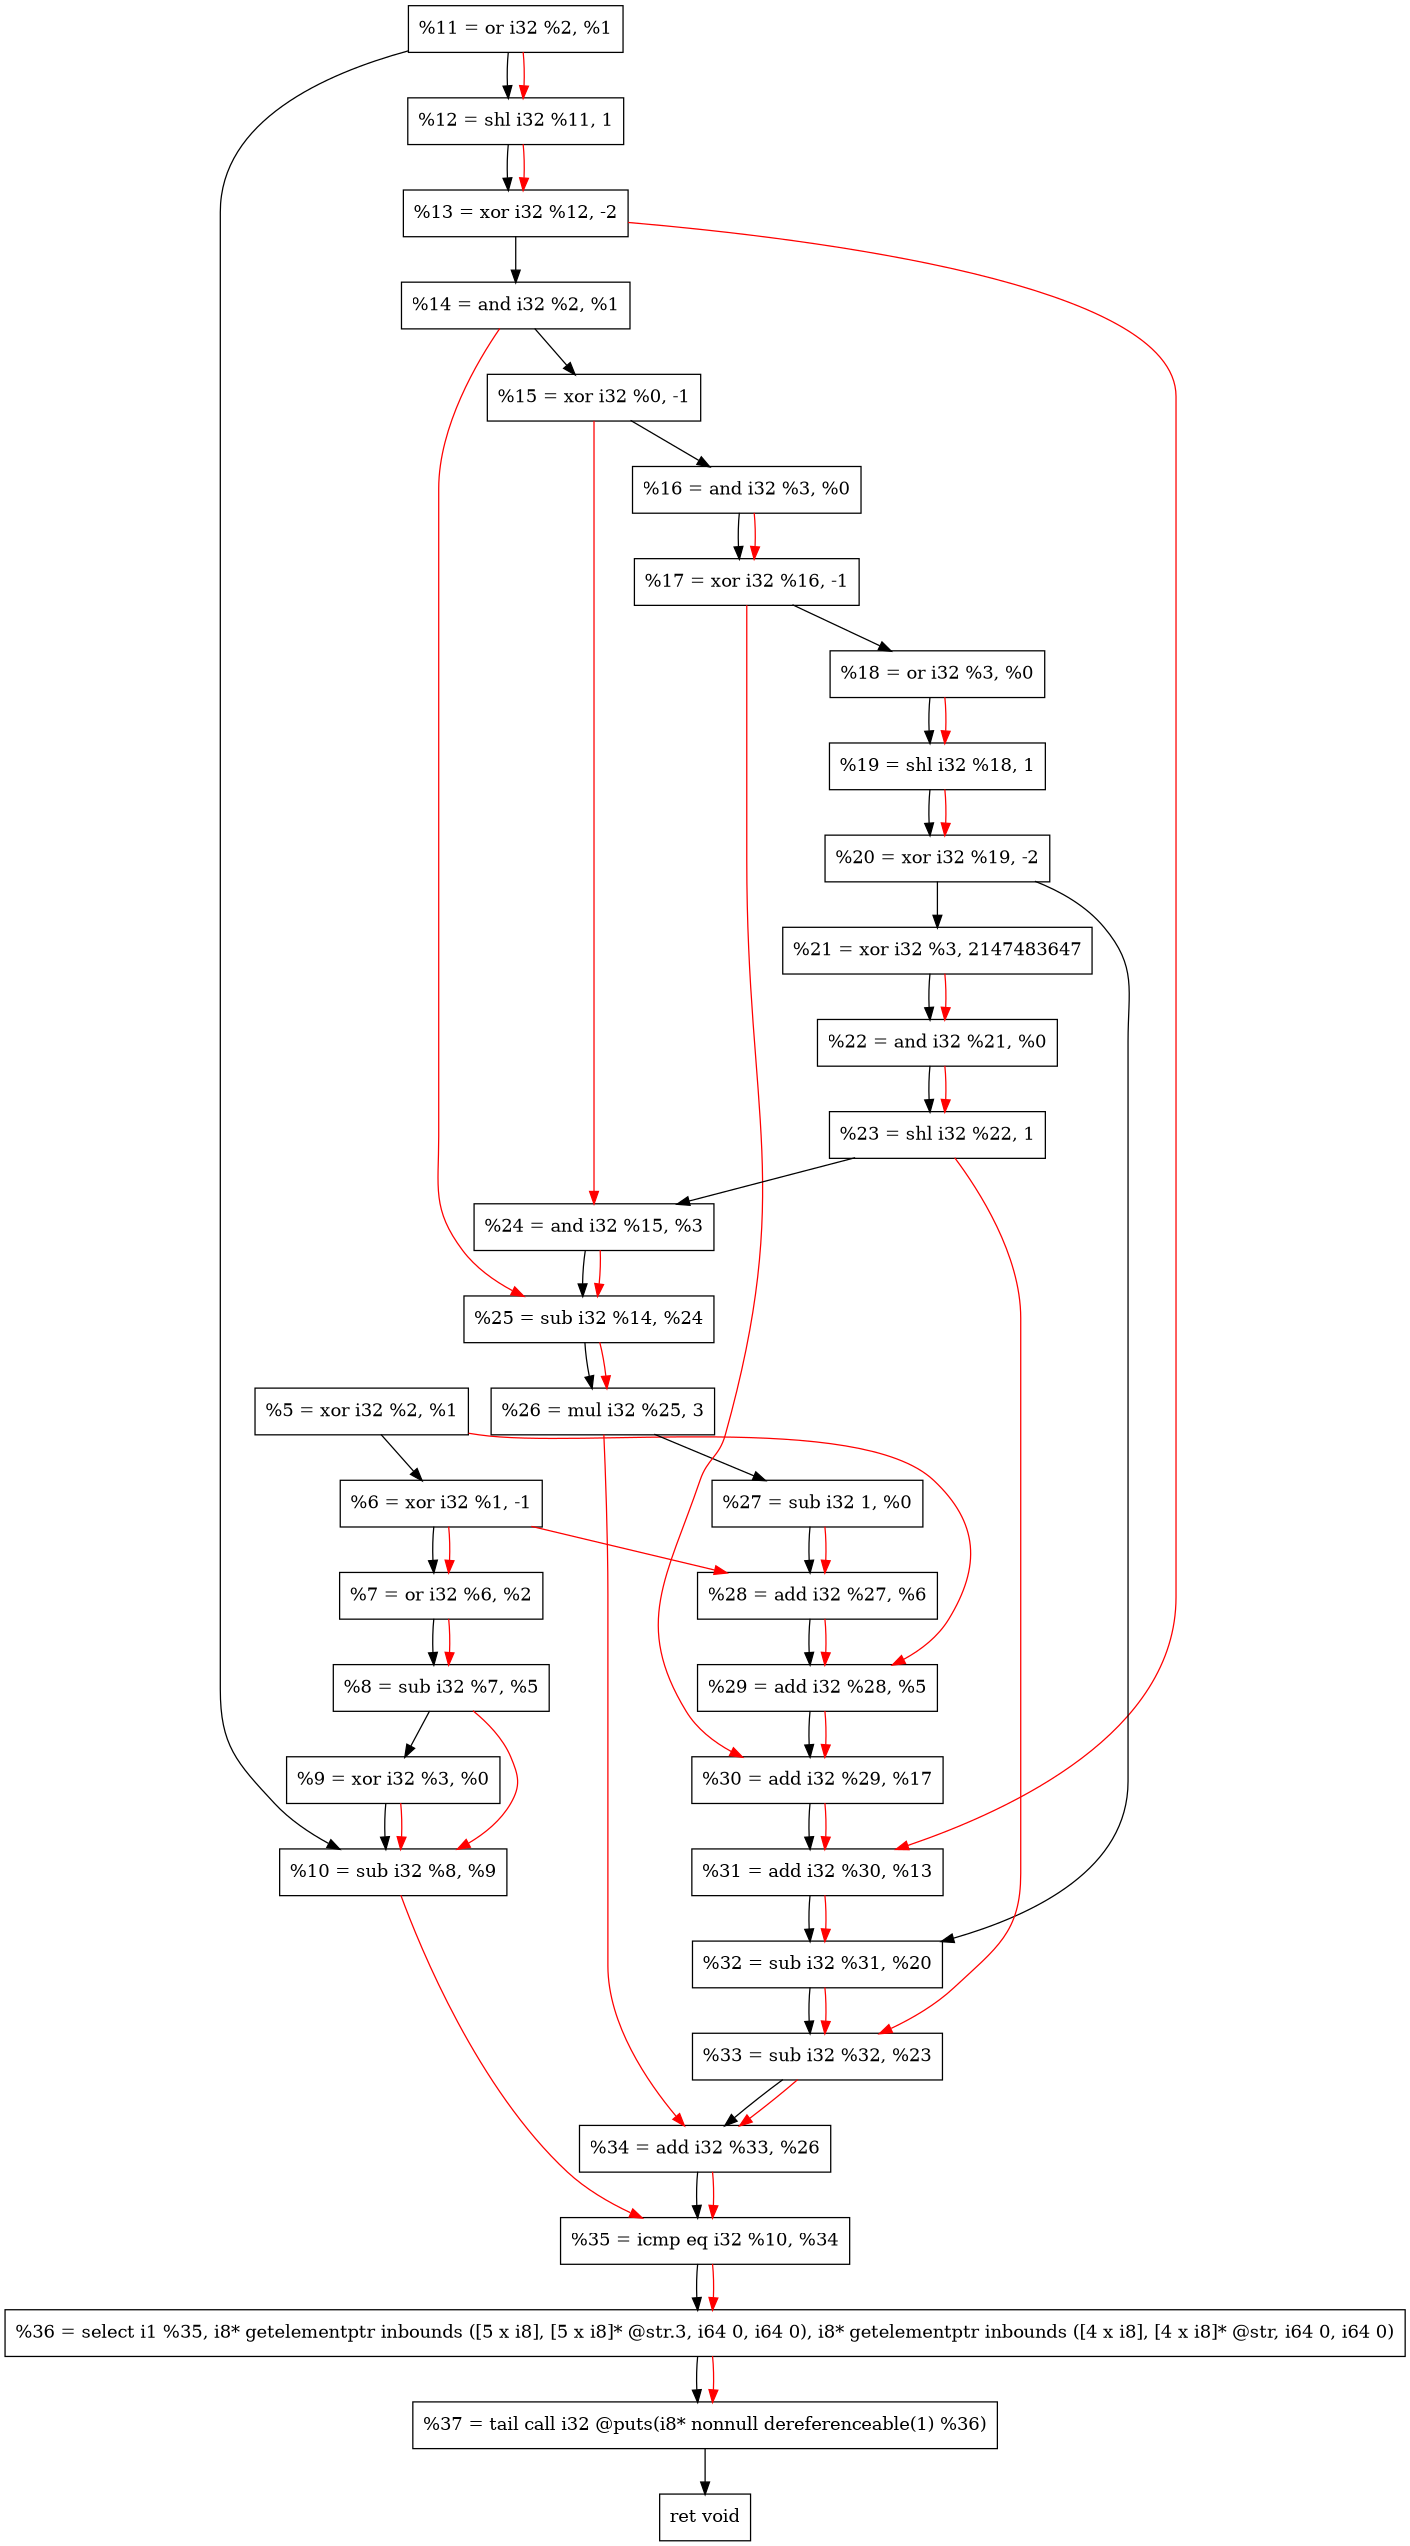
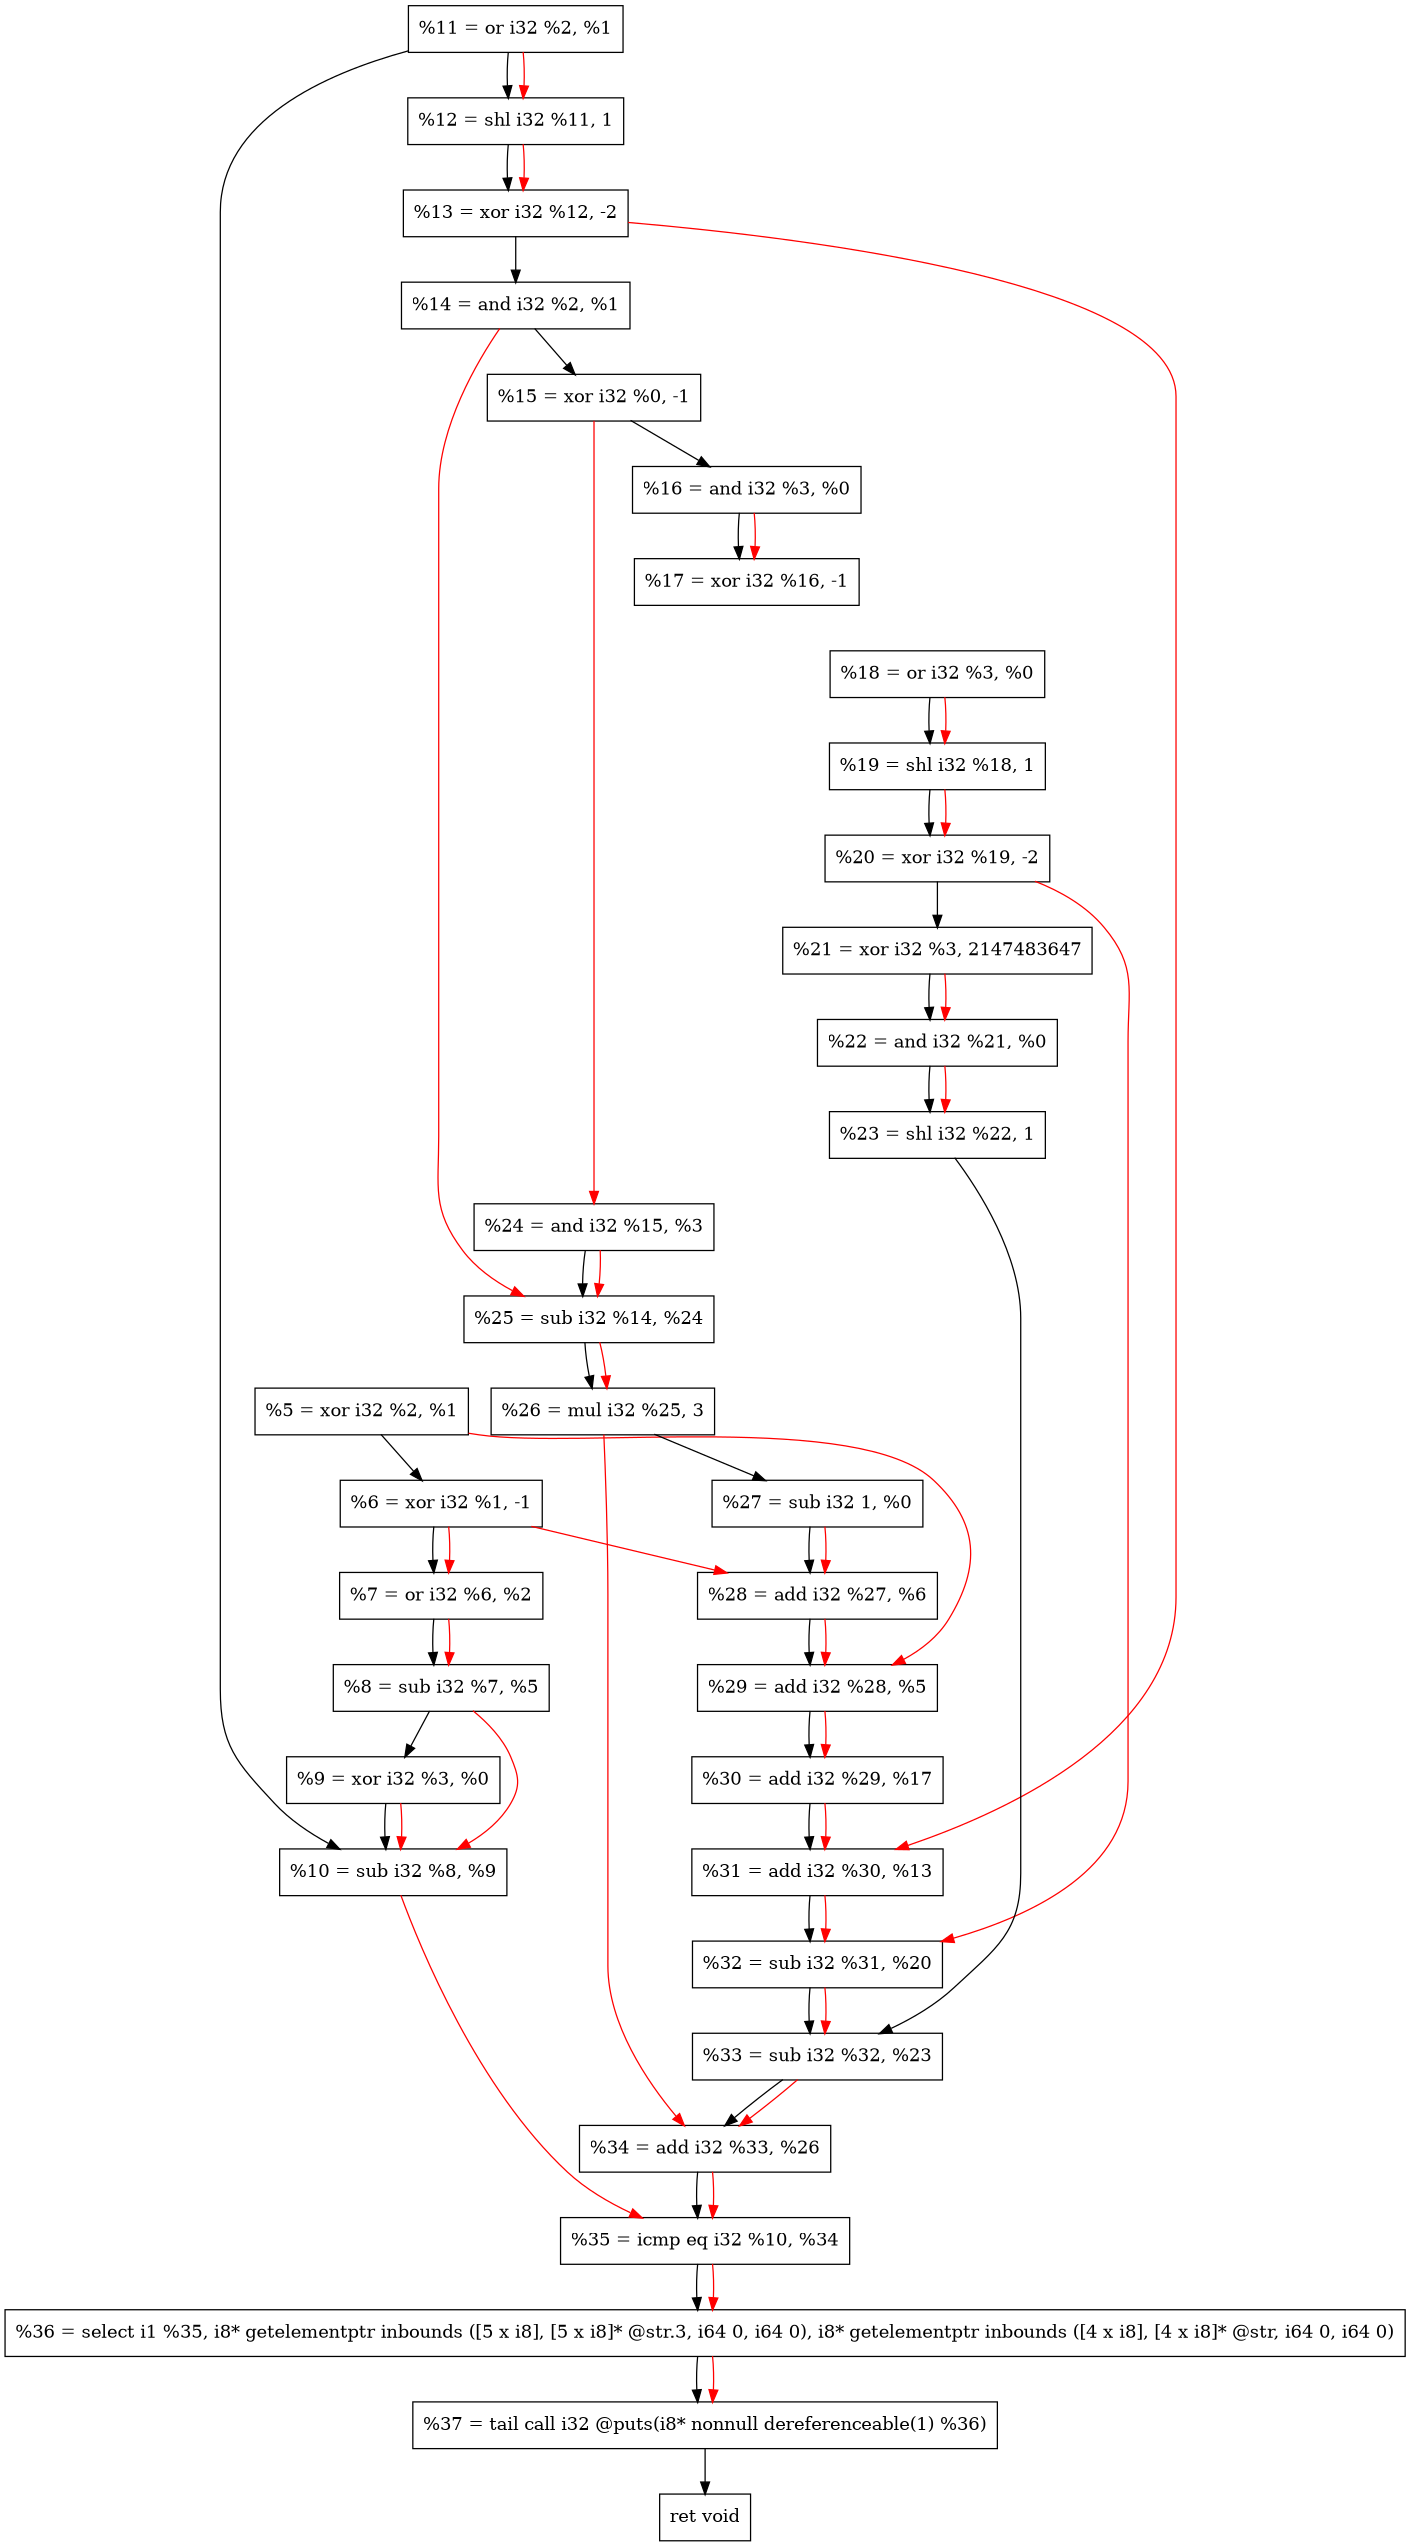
edge "%17 = xor i32 %16, -1" -> "%18 = or i32 %3, %0": removed
edge "%23 = shl i32 %22, 1" -> "%24 = and i32 %15, %3": removed
edge "%17 = xor i32 %16, -1" -> "%30 = add i32 %29, %17": removed
edge "%20 = xor i32 %19, -2" -> "%32 = sub i32 %31, %20": color black -> red
edge "%23 = shl i32 %22, 1" -> "%33 = sub i32 %32, %23": color red -> black
